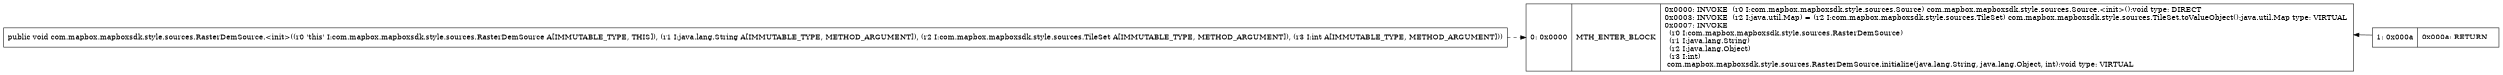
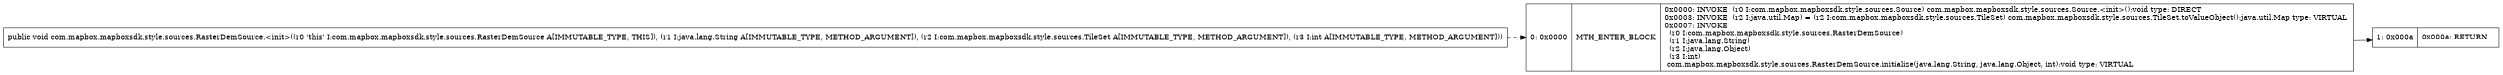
edge "1: 0x000a" -> "0: 0x0000": reversed
